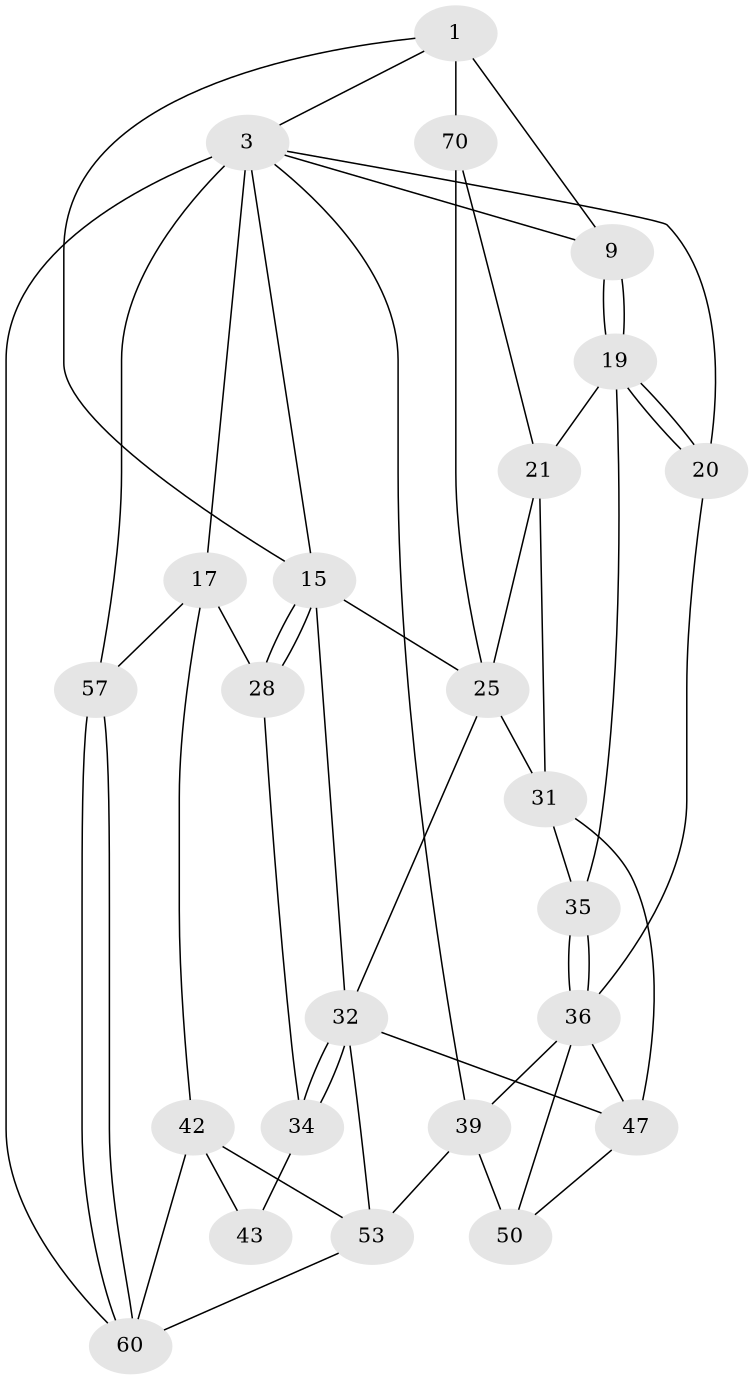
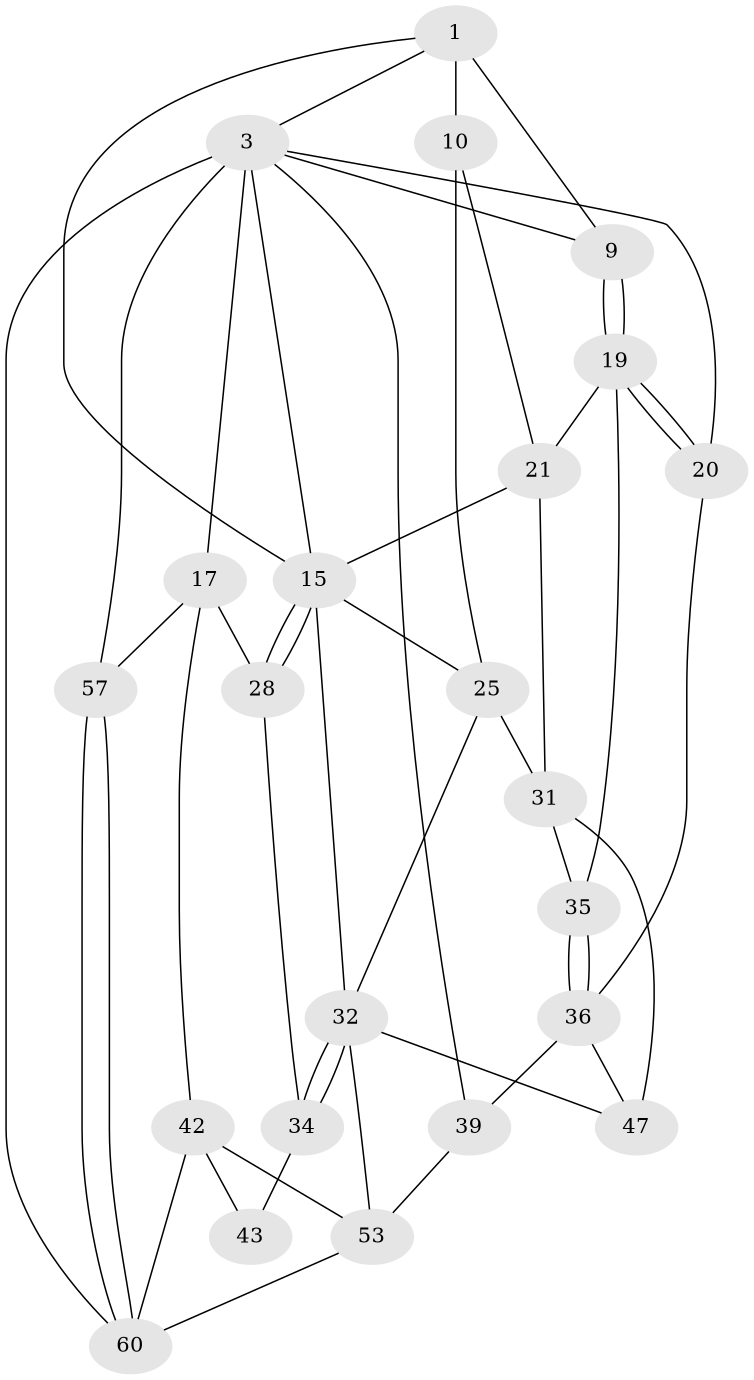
node "70": label "70" -> "10"
edge "21" -- "25": now "21" -- "15"
node "50": removed
